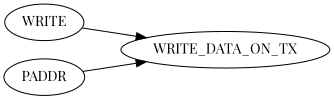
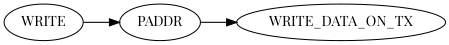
edge "WRITE" -> "WRITE_DATA_ON_TX": now "WRITE" -> "PADDR"
